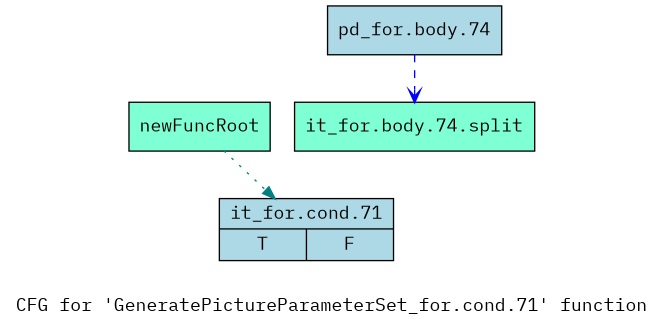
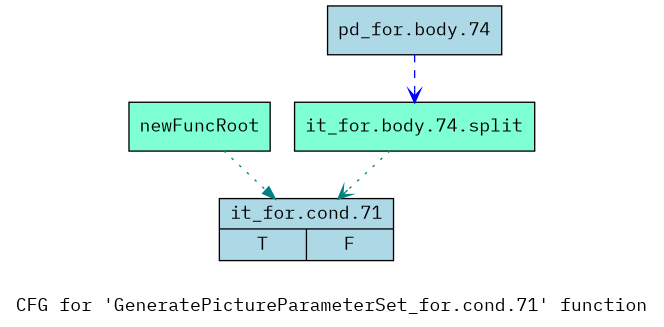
edge "it_for.body.74.split" -> "it_for.cond.71": added
